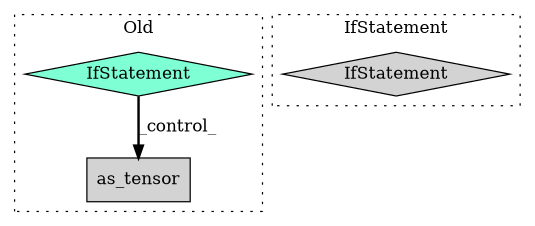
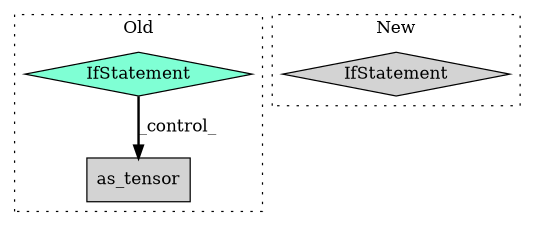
cluster "IfStatement": label "IfStatement" -> "New"
